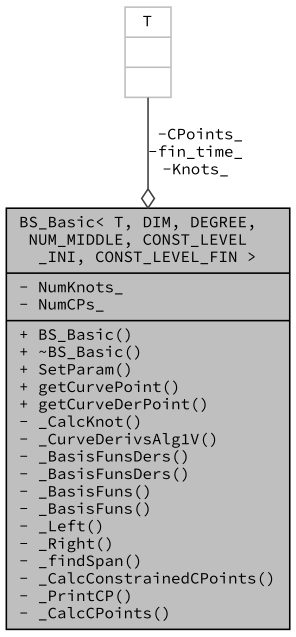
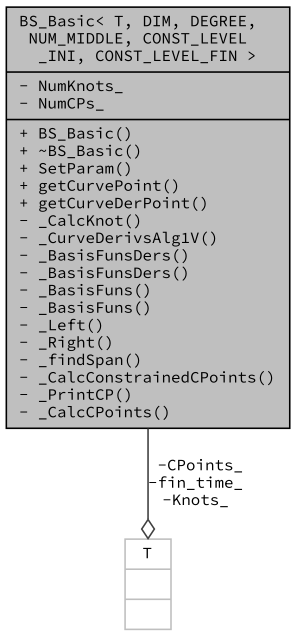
edge "T" -> "BS_Basic< T, DIM, DEGREE,": reversed
